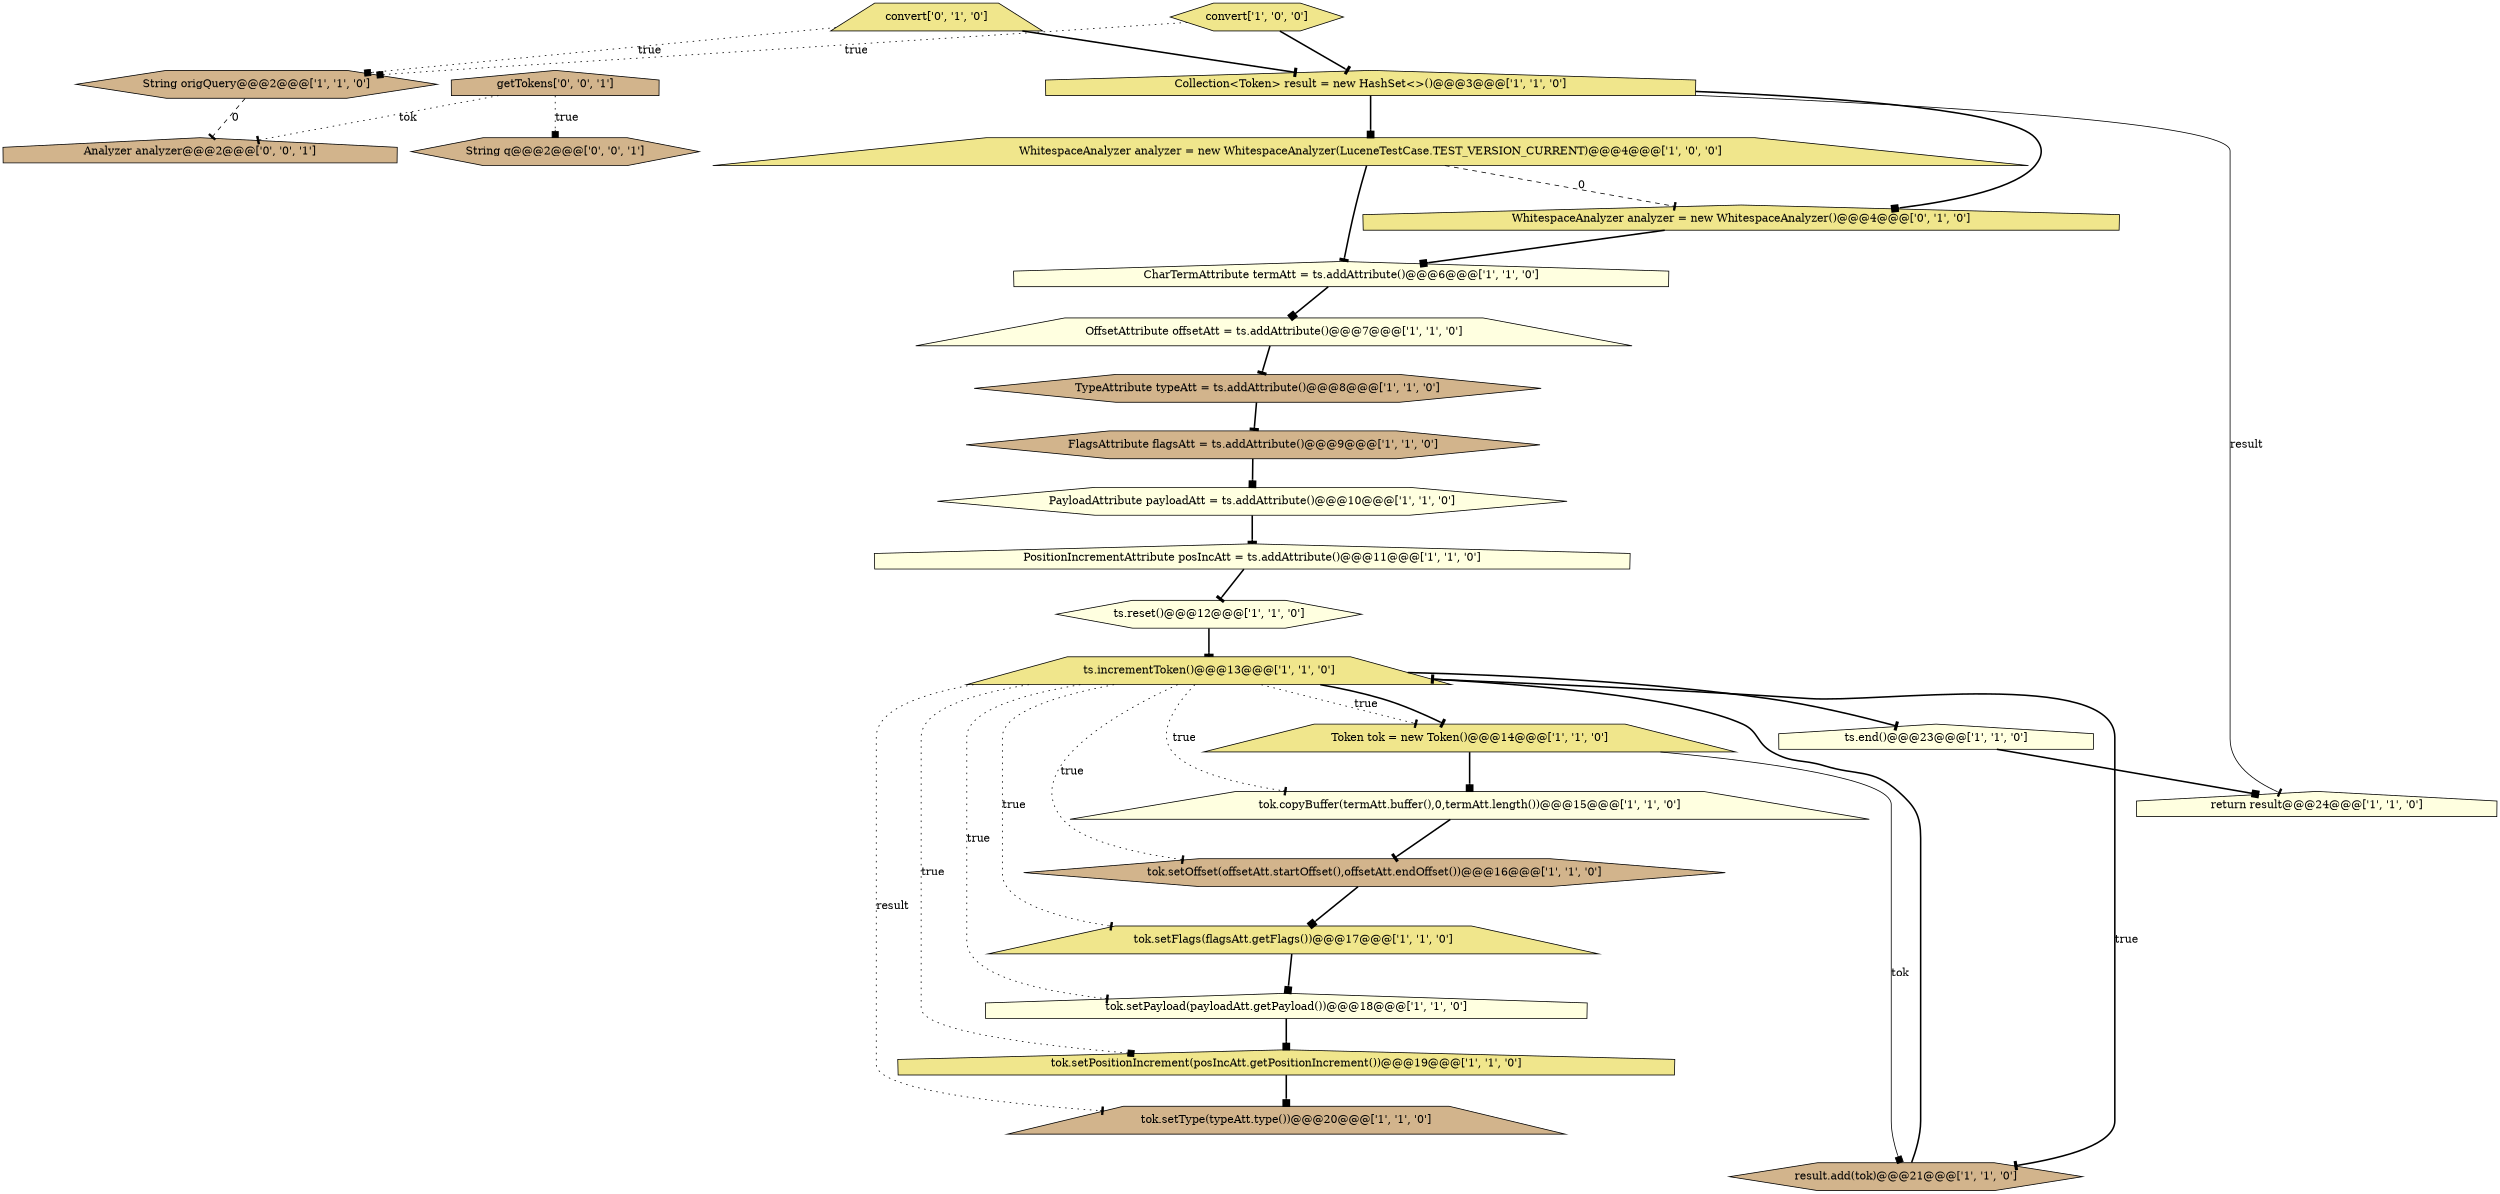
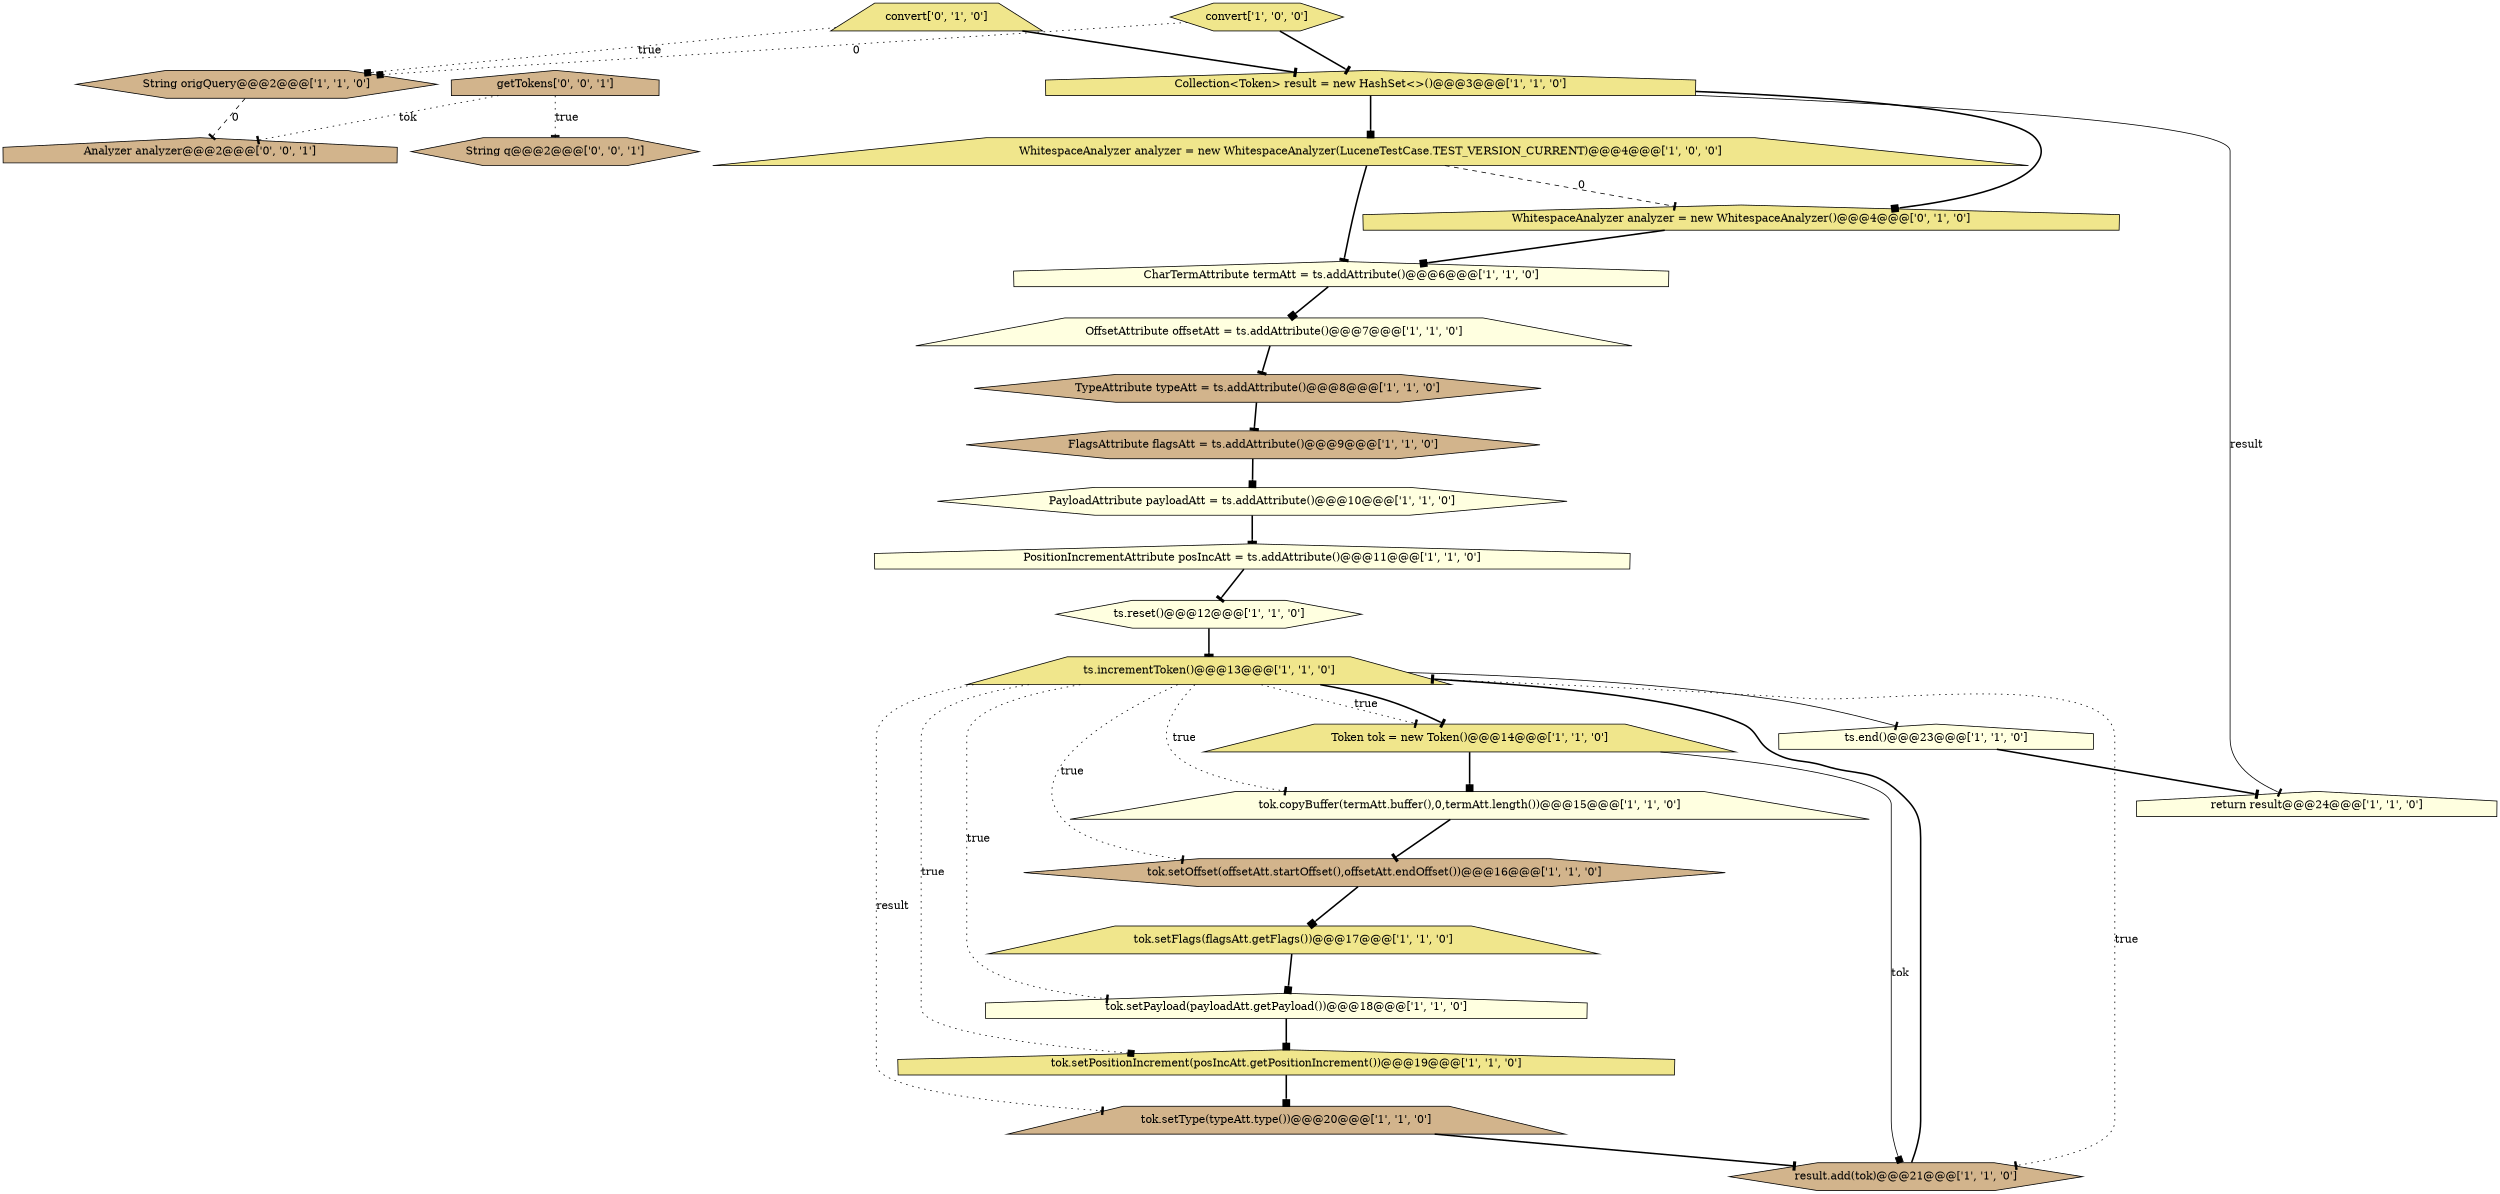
edge "convert['1', '0', '0']" -> "String origQuery@@@2@@@['1', '1', '0']": label "true" -> "0"
edge "getTokens['0', '0', '1']" -> "String q@@@2@@@['0', '0', '1']": arrowhead box -> tee
edge "ts.incrementToken()@@@13@@@['1', '1', '0']" -> "ts.end()@@@23@@@['1', '1', '0']": style bold -> solid
edge "ts.incrementToken()@@@13@@@['1', '1', '0']" -> "result.add(tok)@@@21@@@['1', '1', '0']": style bold -> dotted
edge "ts.end()@@@23@@@['1', '1', '0']" -> "return result@@@24@@@['1', '1', '0']": arrowhead box -> tee
edge "ts.incrementToken()@@@13@@@['1', '1', '0']" -> "tok.setFlags(flagsAtt.getFlags())@@@17@@@['1', '1', '0']": removed, label "true"
edge "tok.setType(typeAtt.type())@@@20@@@['1', '1', '0']" -> "result.add(tok)@@@21@@@['1', '1', '0']": added
